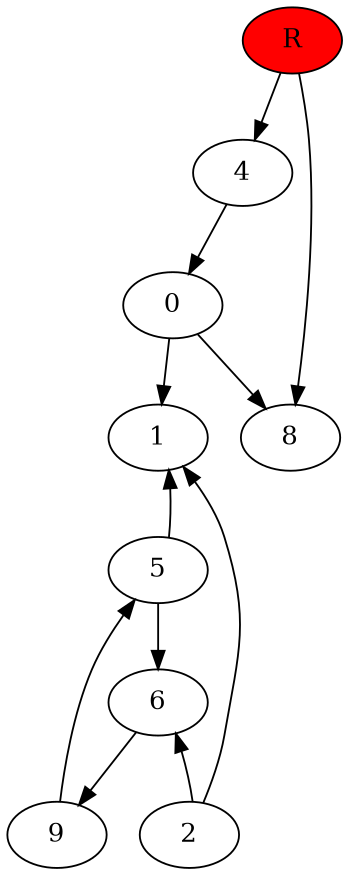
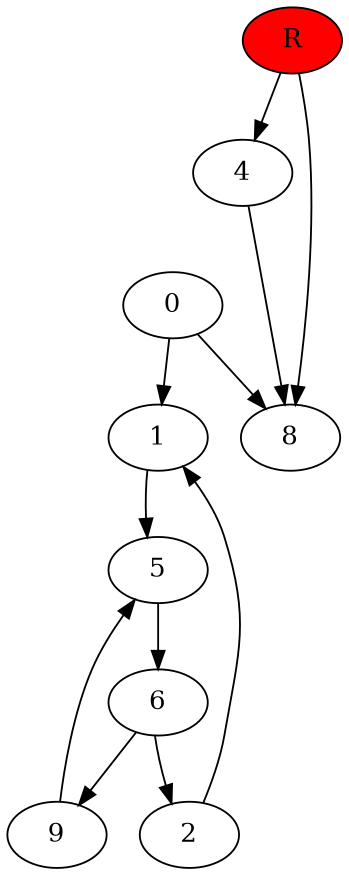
edge "4" -> "0": now "4" -> "8"
edge "5" -> "1": reversed
edge "2" -> "6": reversed
